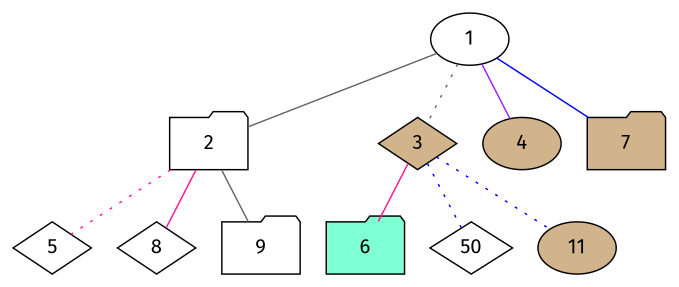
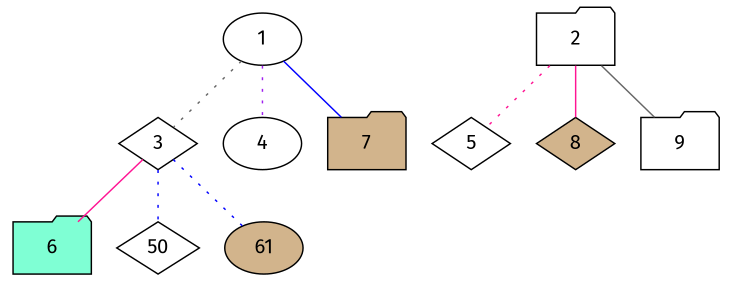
edge "1" -- "2": removed
edge "1" -- "4": style solid -> dotted
node "3": fillcolor tan -> white
node "4": fillcolor tan -> white
node "8": fillcolor white -> tan
node "11": label "11" -> "61"
